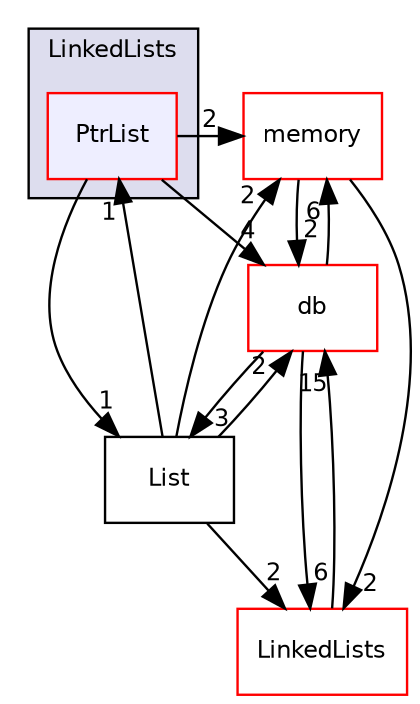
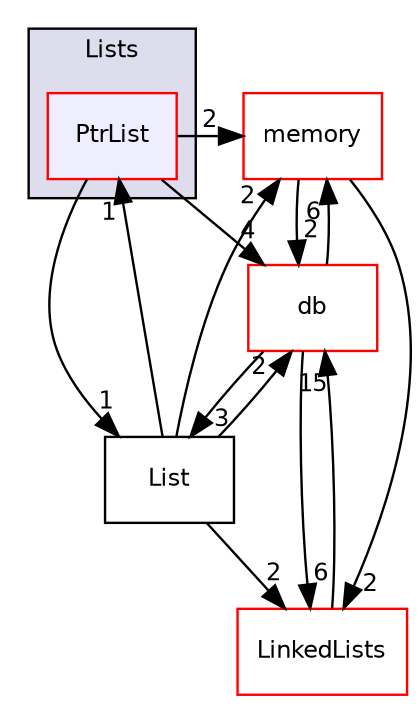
cluster "LinkedLists": label "LinkedLists" -> "Lists"
